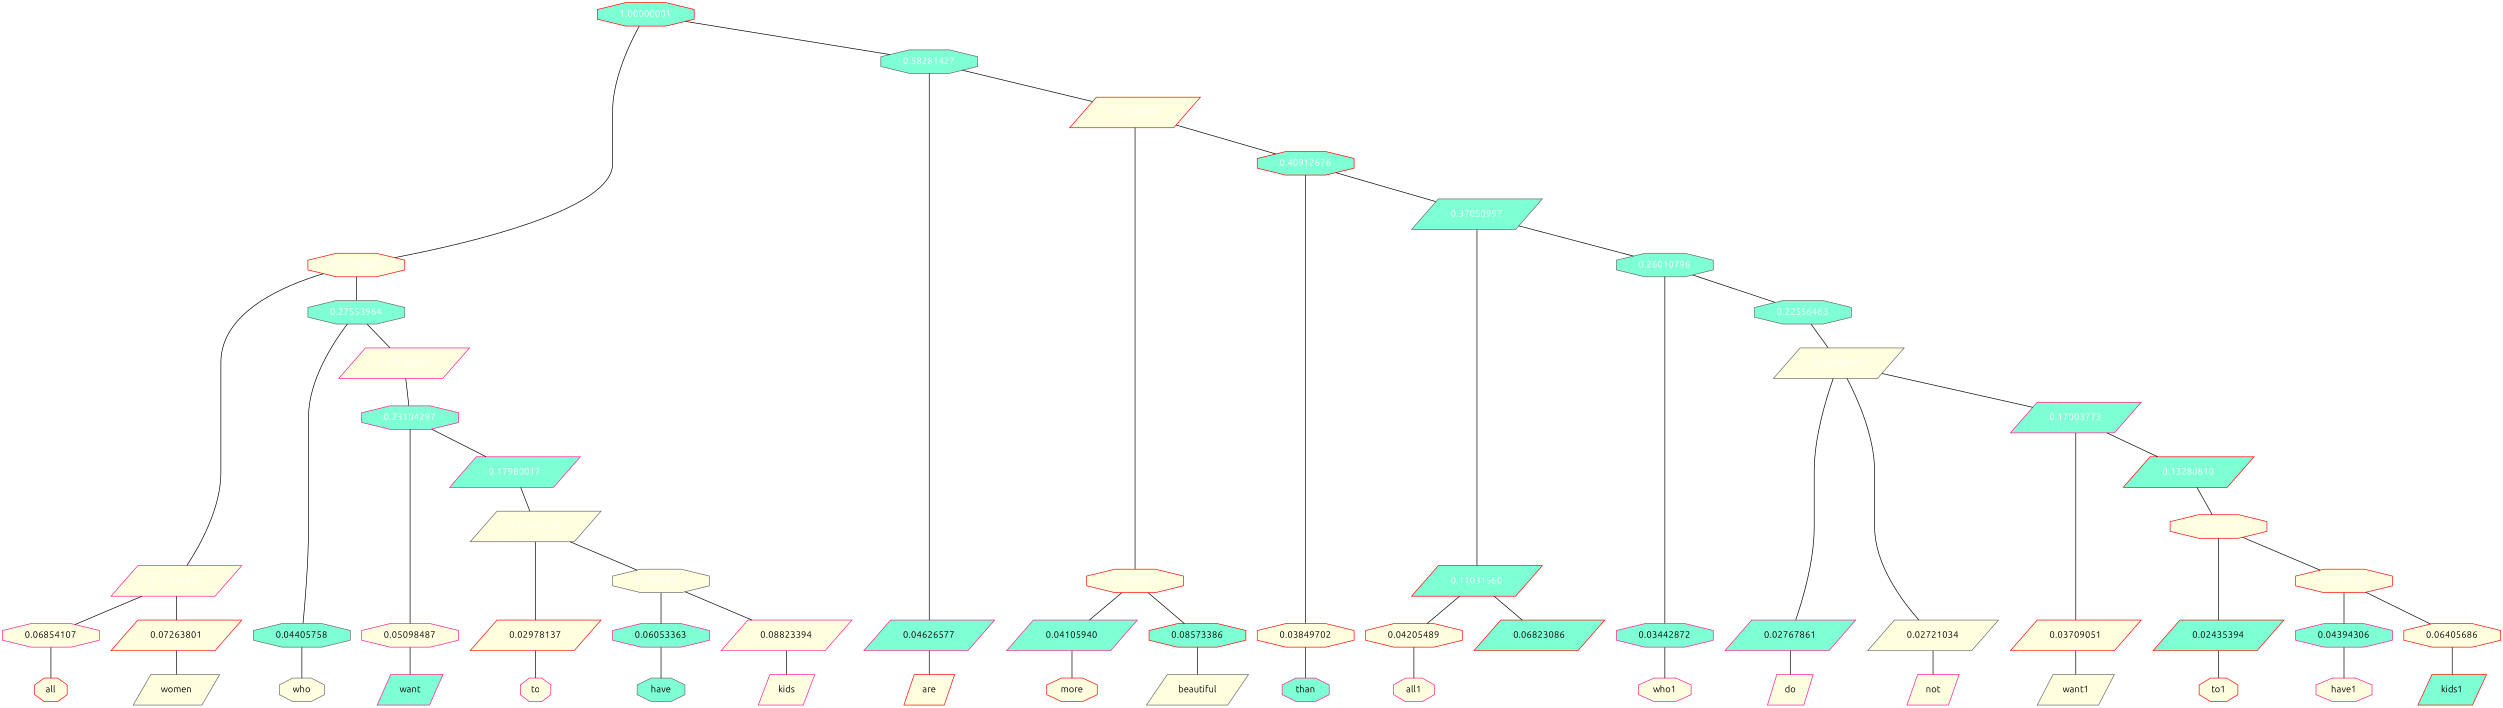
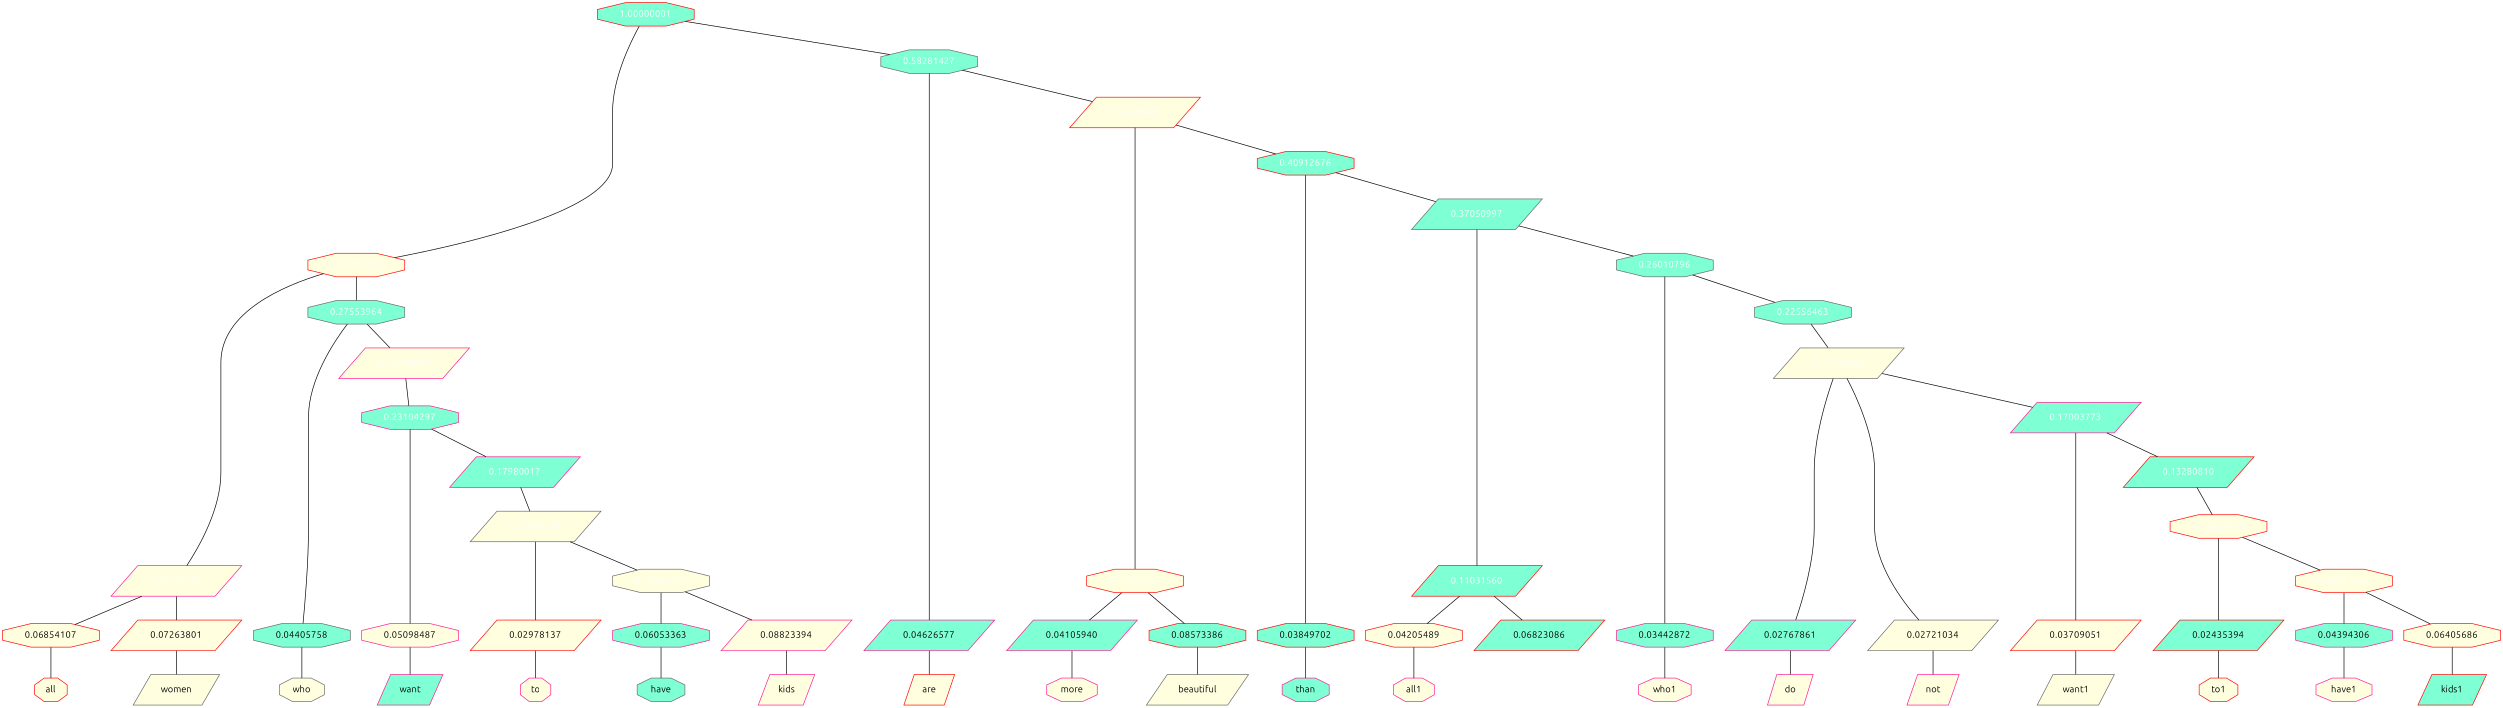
node "0.06854107": color deeppink -> red
node "0.03849702": fillcolor lightyellow -> aquamarine
node "more": color red -> deeppink
